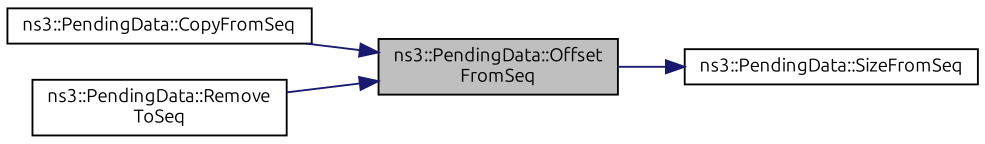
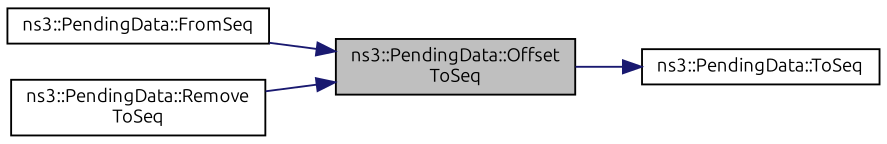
node "ns3::PendingData::CopyFromSeq": label "ns3::PendingData::CopyFromSeq" -> "ns3::PendingData::FromSeq"
node "ns3::PendingData::Offset FromSeq": label "ns3::PendingData::Offset FromSeq" -> "ns3::PendingData::Offset ToSeq"
node "ns3::PendingData::SizeFromSeq": label "ns3::PendingData::SizeFromSeq" -> "ns3::PendingData::ToSeq"
